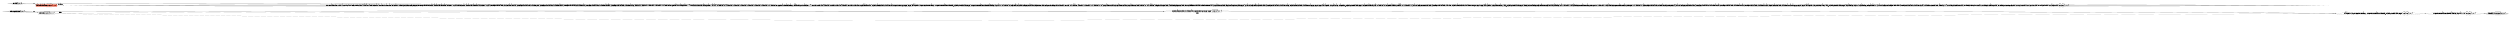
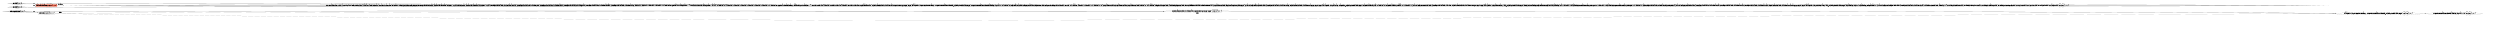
node "getModules['0', '1', '0']": added
node "binder.bind().in()@@@6@@@['0', '0', '1']": removed
